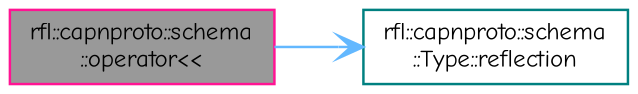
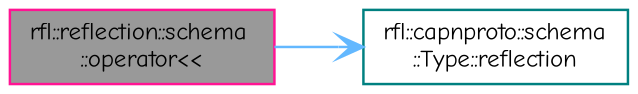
node "rfl::capnproto::schema ::operator<<": label "rfl::capnproto::schema ::operator<<" -> "rfl::reflection::schema ::operator<<"
